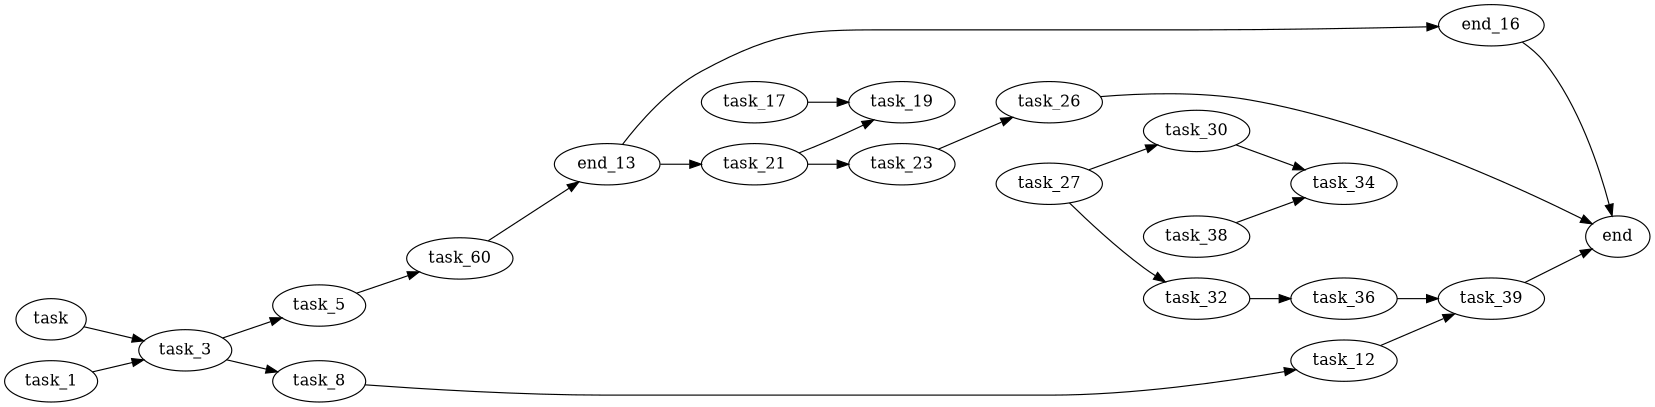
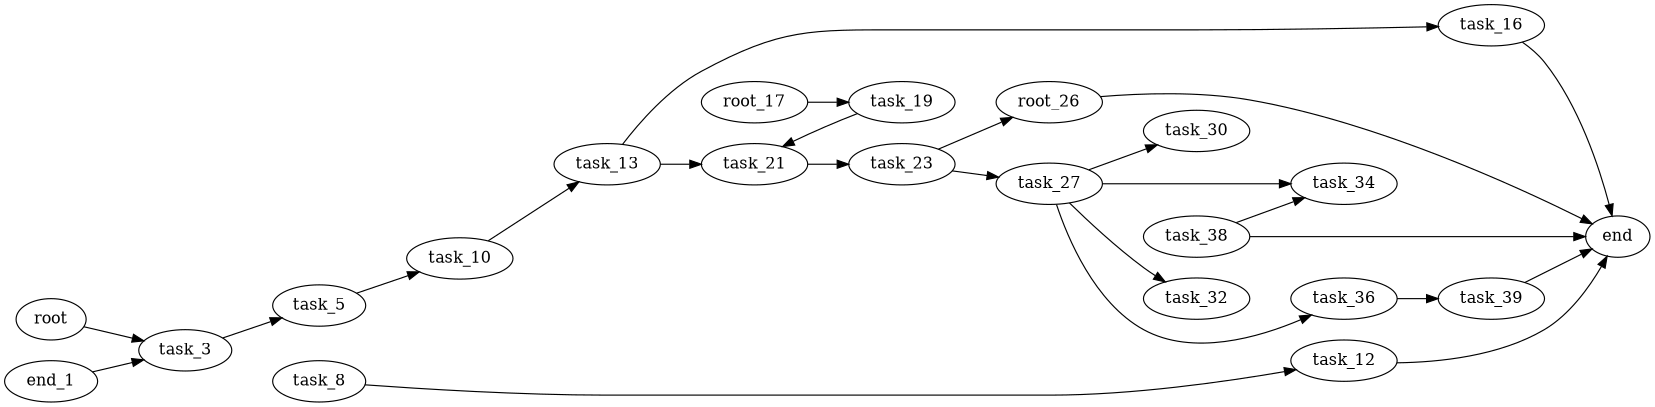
node "end_16": label "end_16" -> "task_16"
node "task_17": label "task_17" -> "root_17"
node "task_26": label "task_26" -> "root_26"
edge "task_21" -> "task_19": reversed
edge "task_30" -> "task_34": now "task_27" -> "task_34"
node "end_13": label "end_13" -> "task_13"
edge "task_23" -> "task_27": added
edge "task_38" -> "end": added
node "task_60": label "task_60" -> "task_10"
edge "task_32" -> "task_36": now "task_27" -> "task_36"
node "task": label "task" -> "root"
edge "task_12" -> "task_39": now "task_12" -> "end"
edge "task_3" -> "task_8": removed
node "task_1": label "task_1" -> "end_1"
